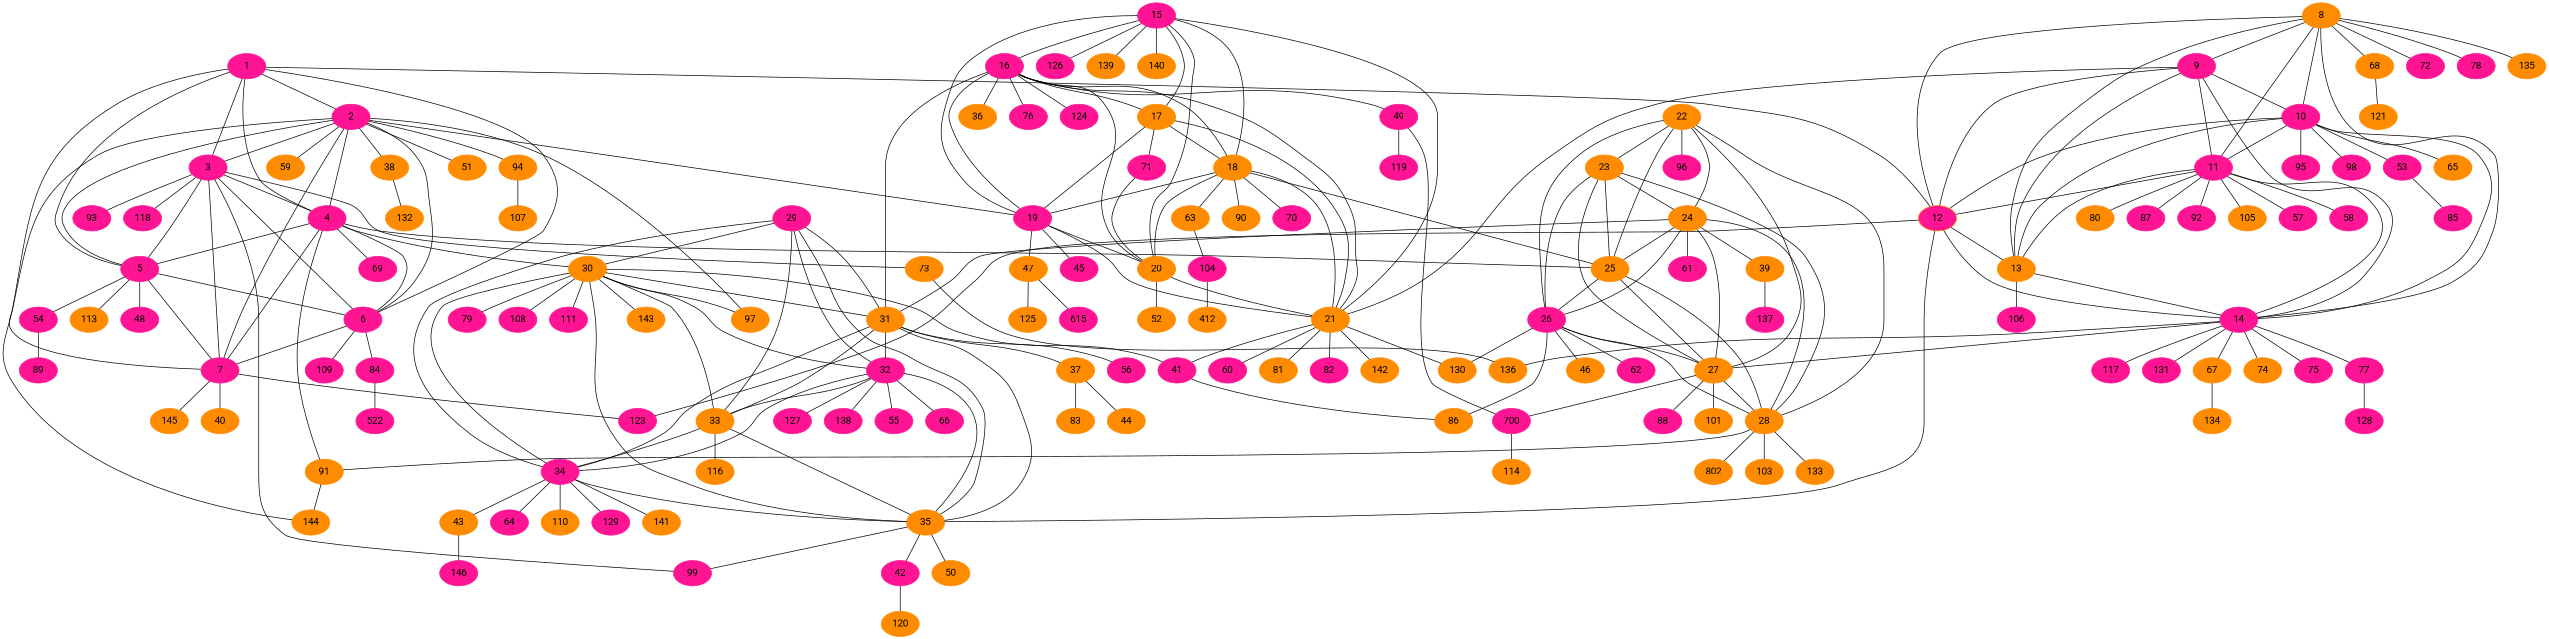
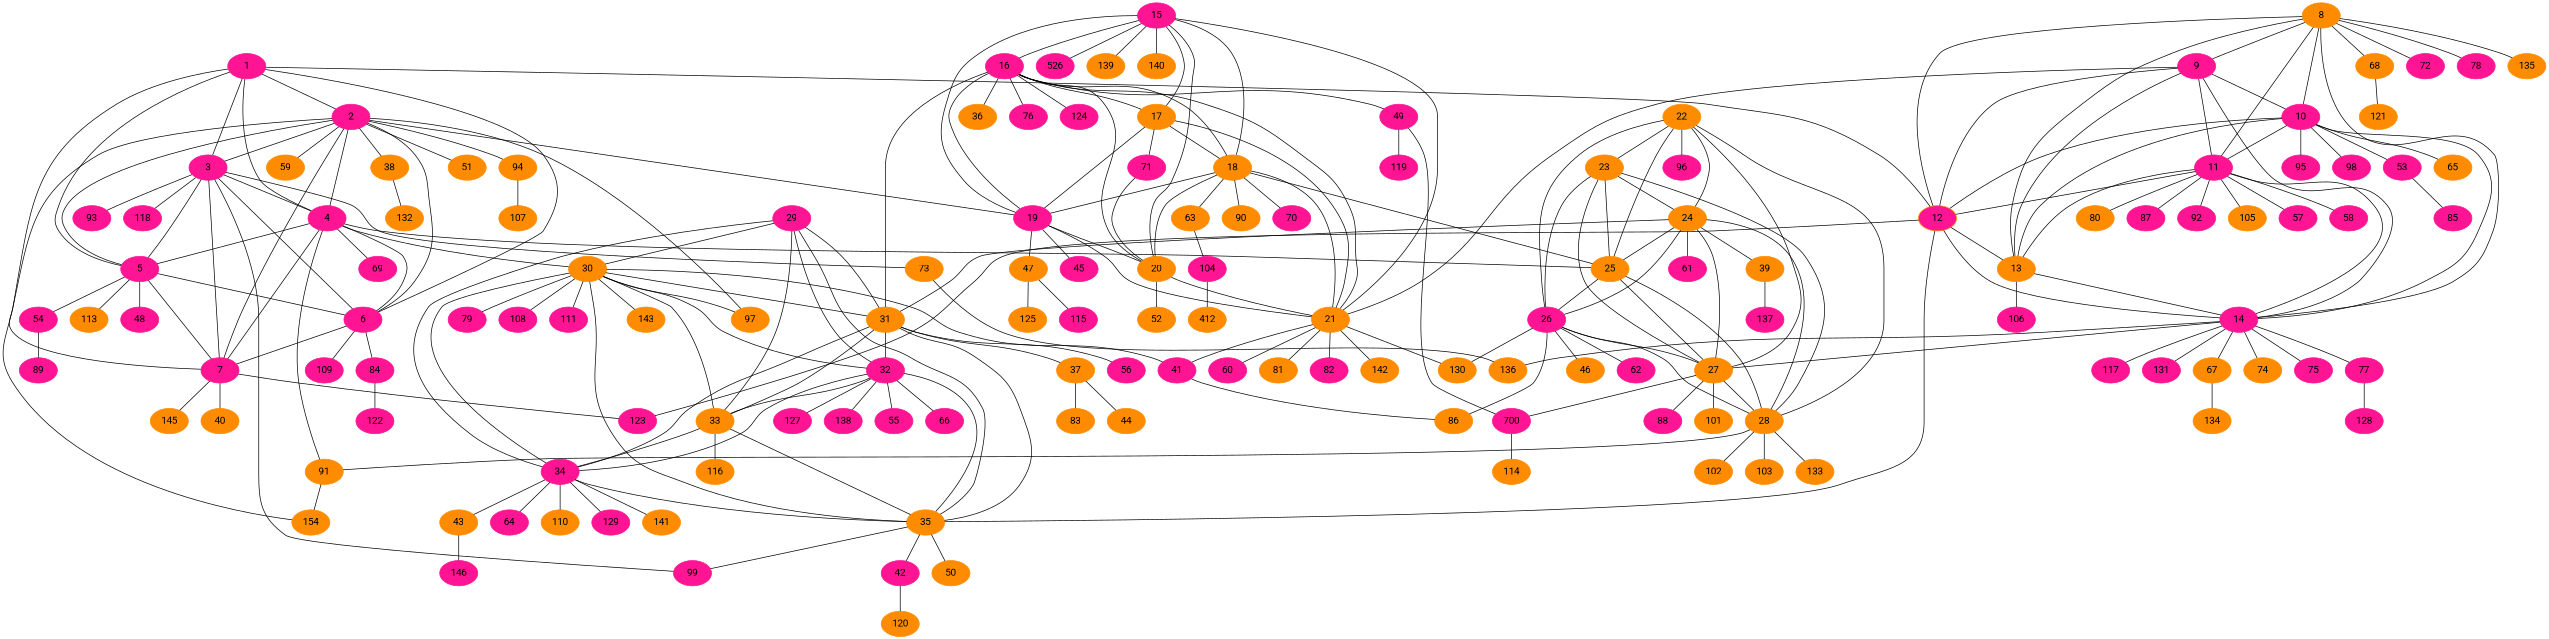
node "126": label "126" -> "526"
node "615": label "615" -> "115"
node "522": label "522" -> "122"
node "802": label "802" -> "102"
node "144": label "144" -> "154"
